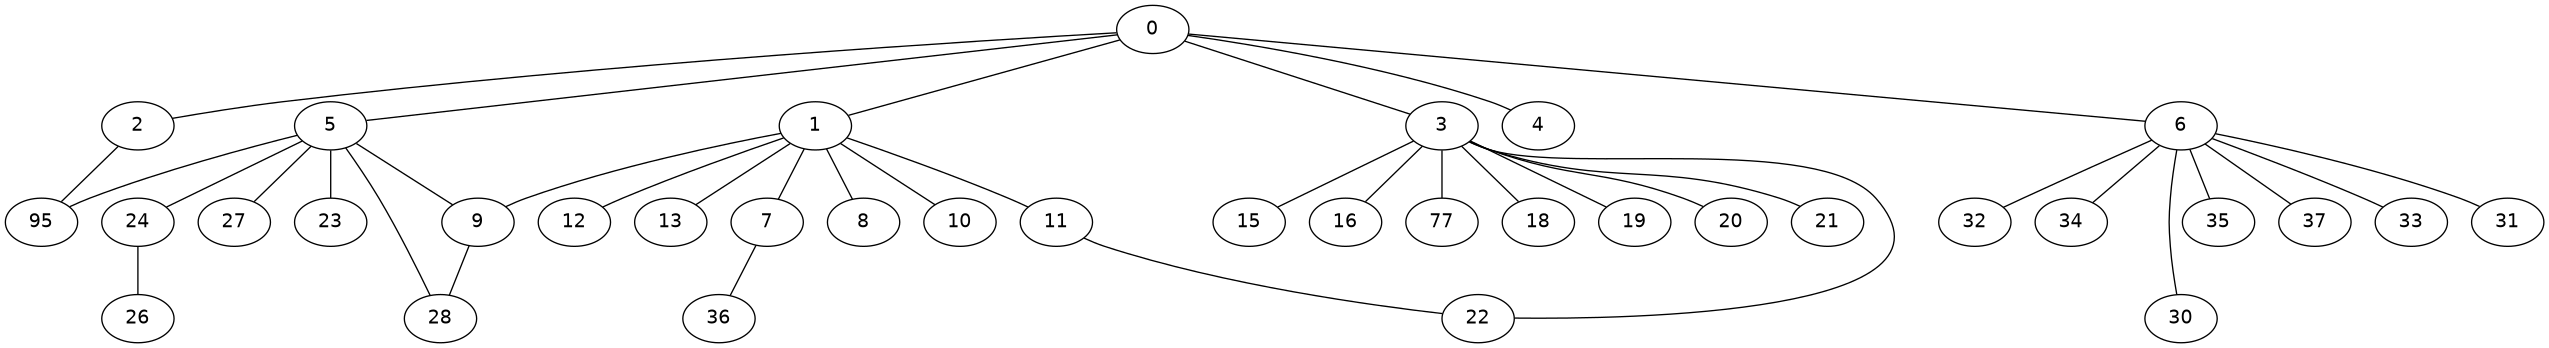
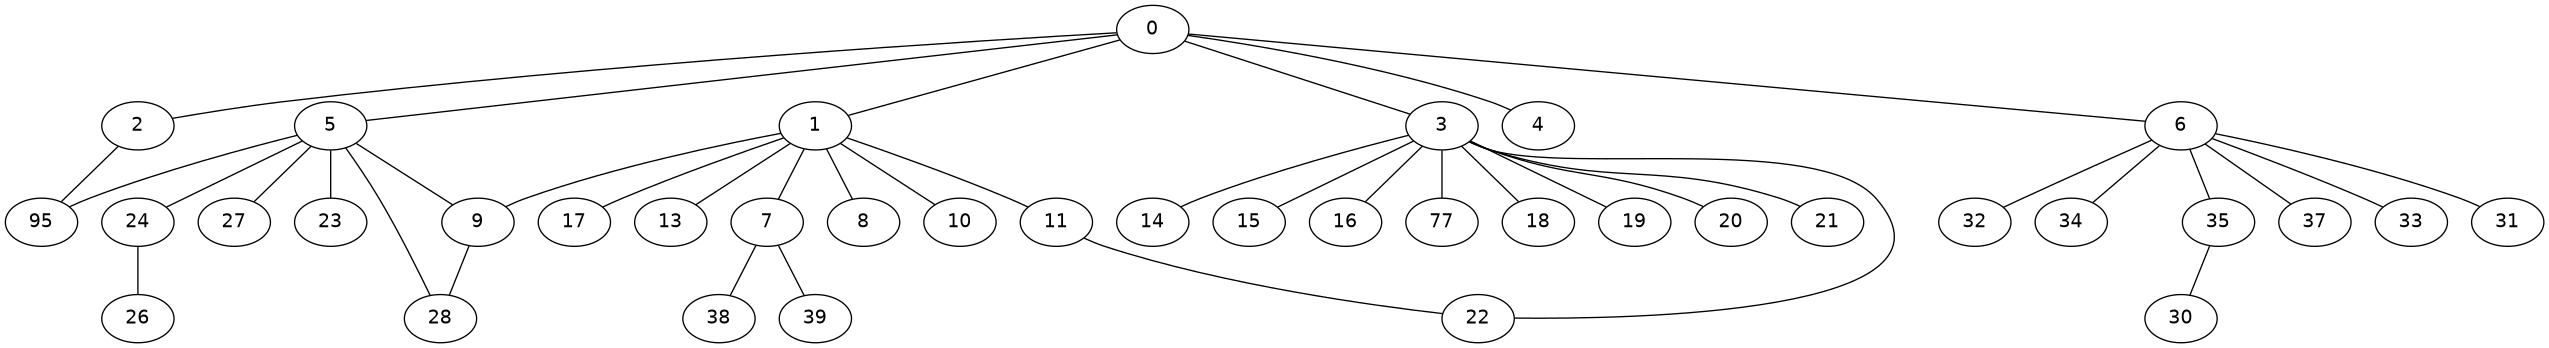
node "12": label "12" -> "17"
node "14": added
edge "6" -- "30": now "35" -- "30"
node "36": label "36" -> "38"
node "39": added
